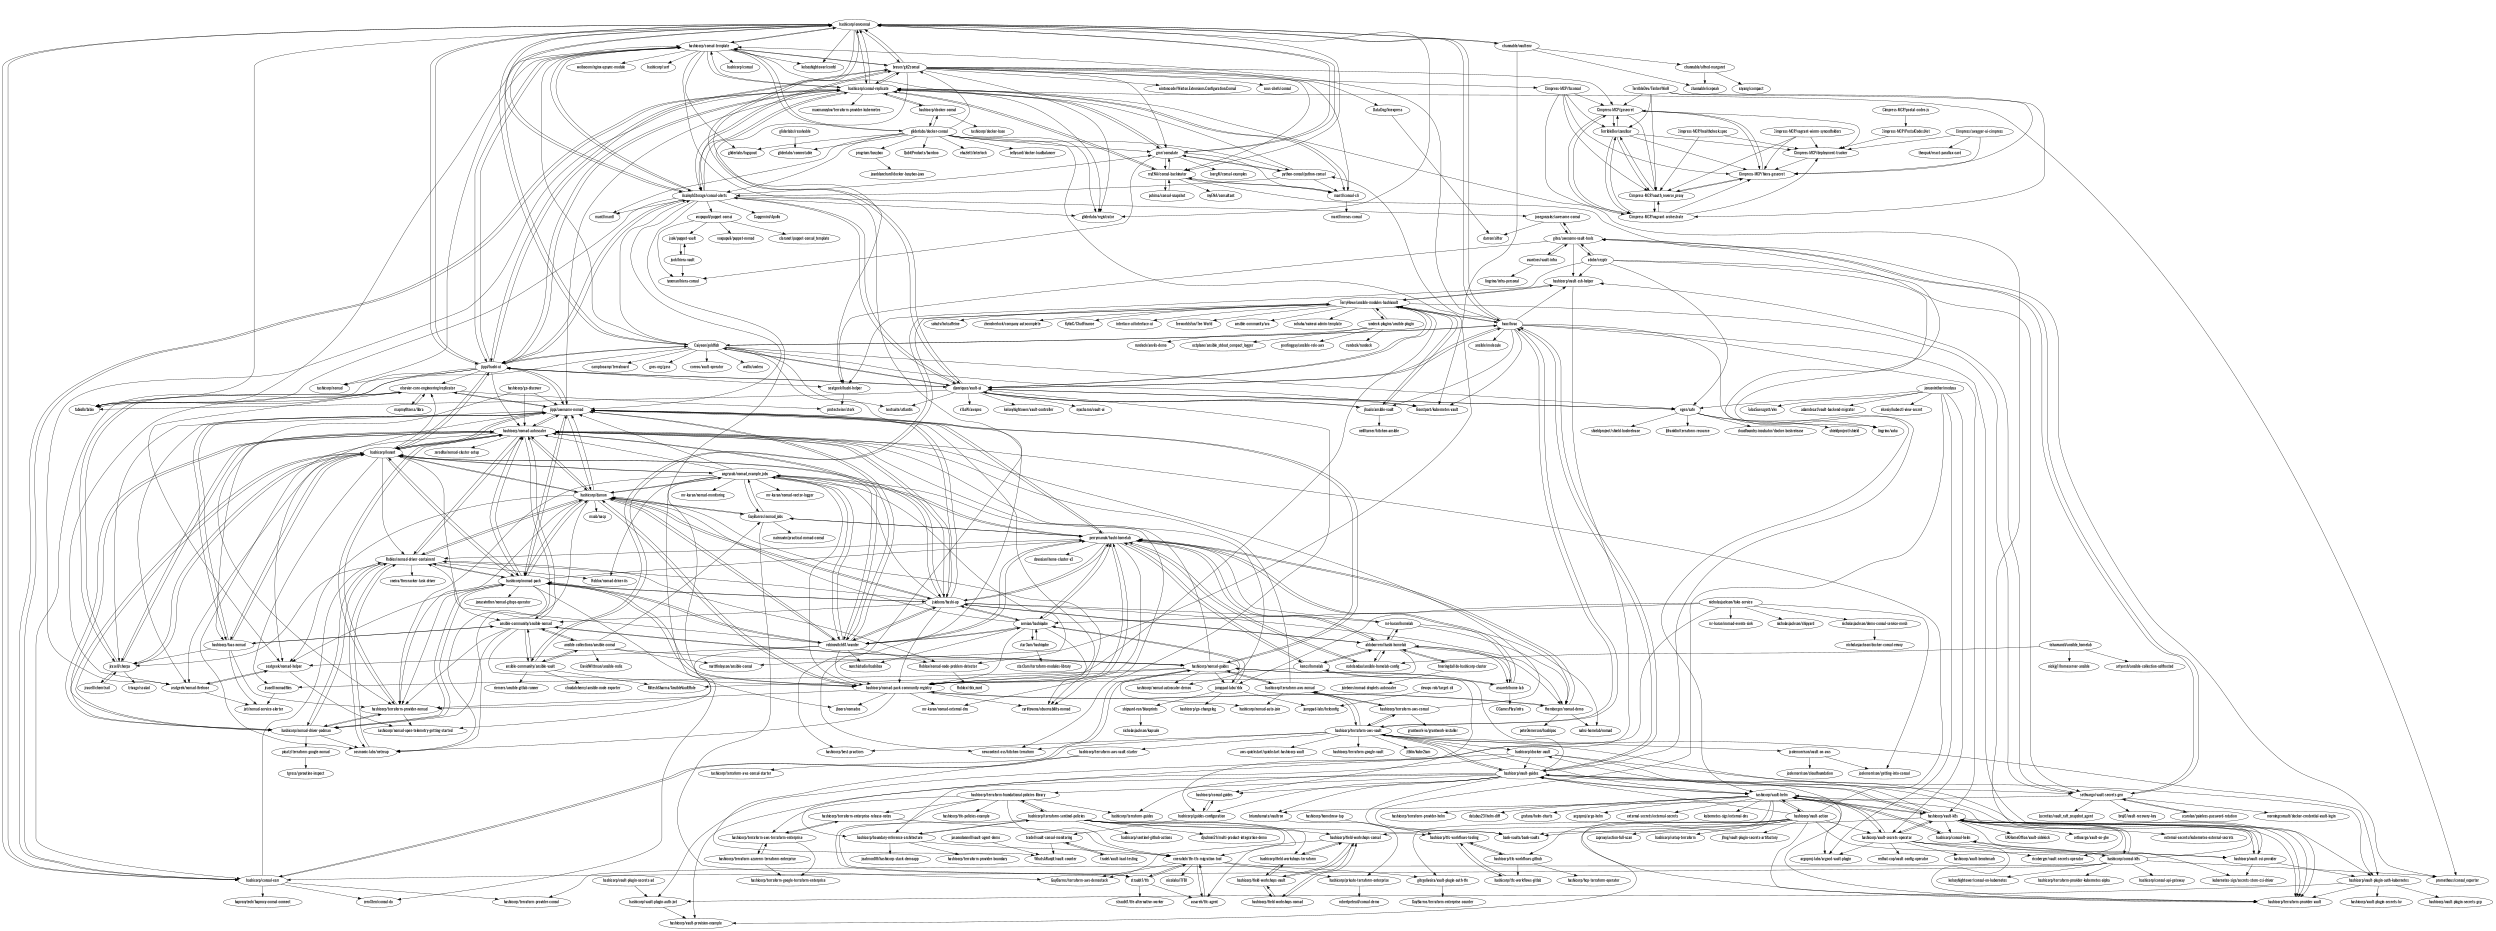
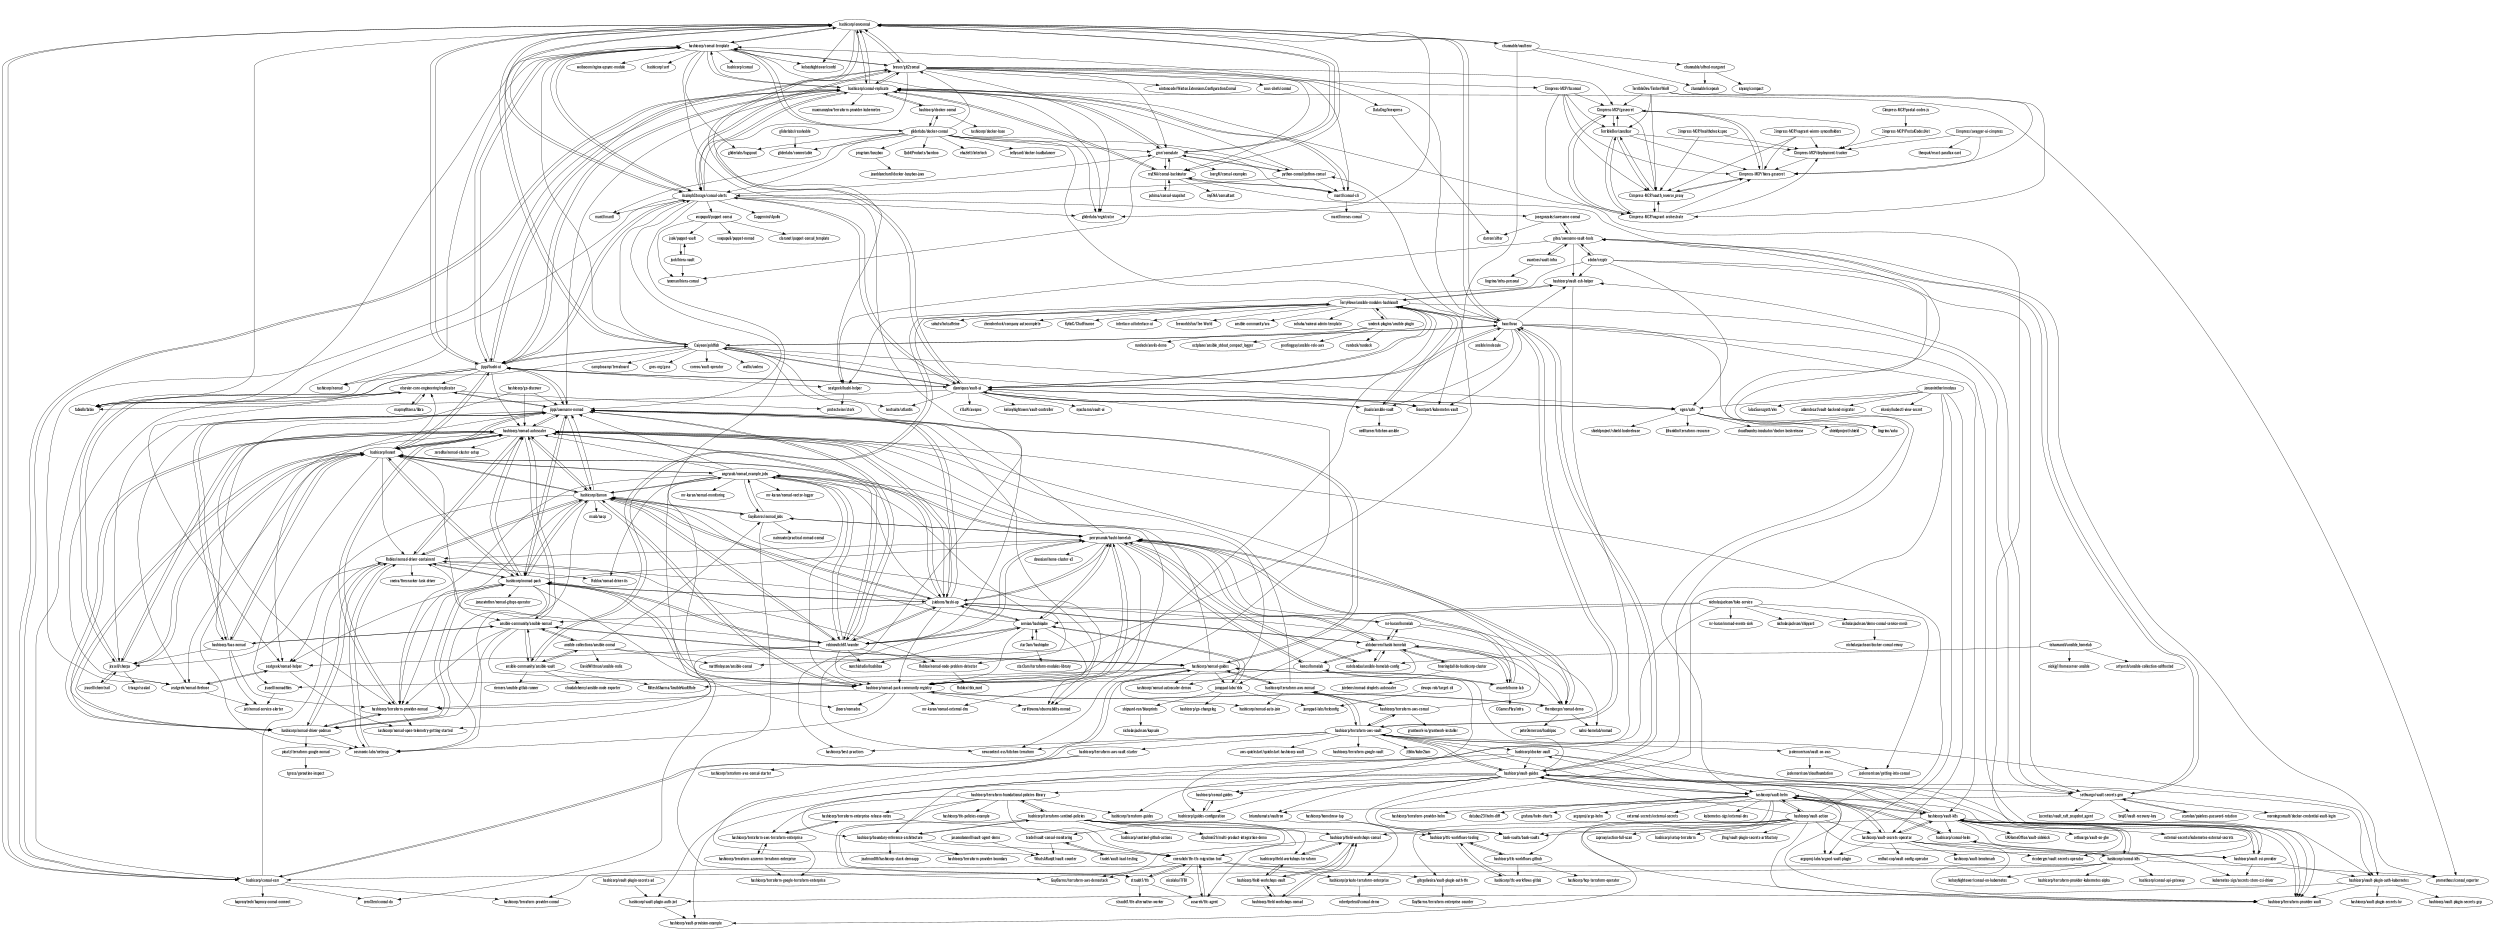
edge "jippi/awesome-nomad" -> "perrymanuk/hashi-homelab": removed
